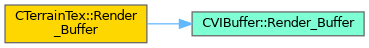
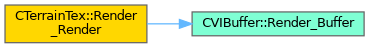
node "CTerrainTex::Render _Buffer": label "CTerrainTex::Render _Buffer" -> "CTerrainTex::Render _Render"
